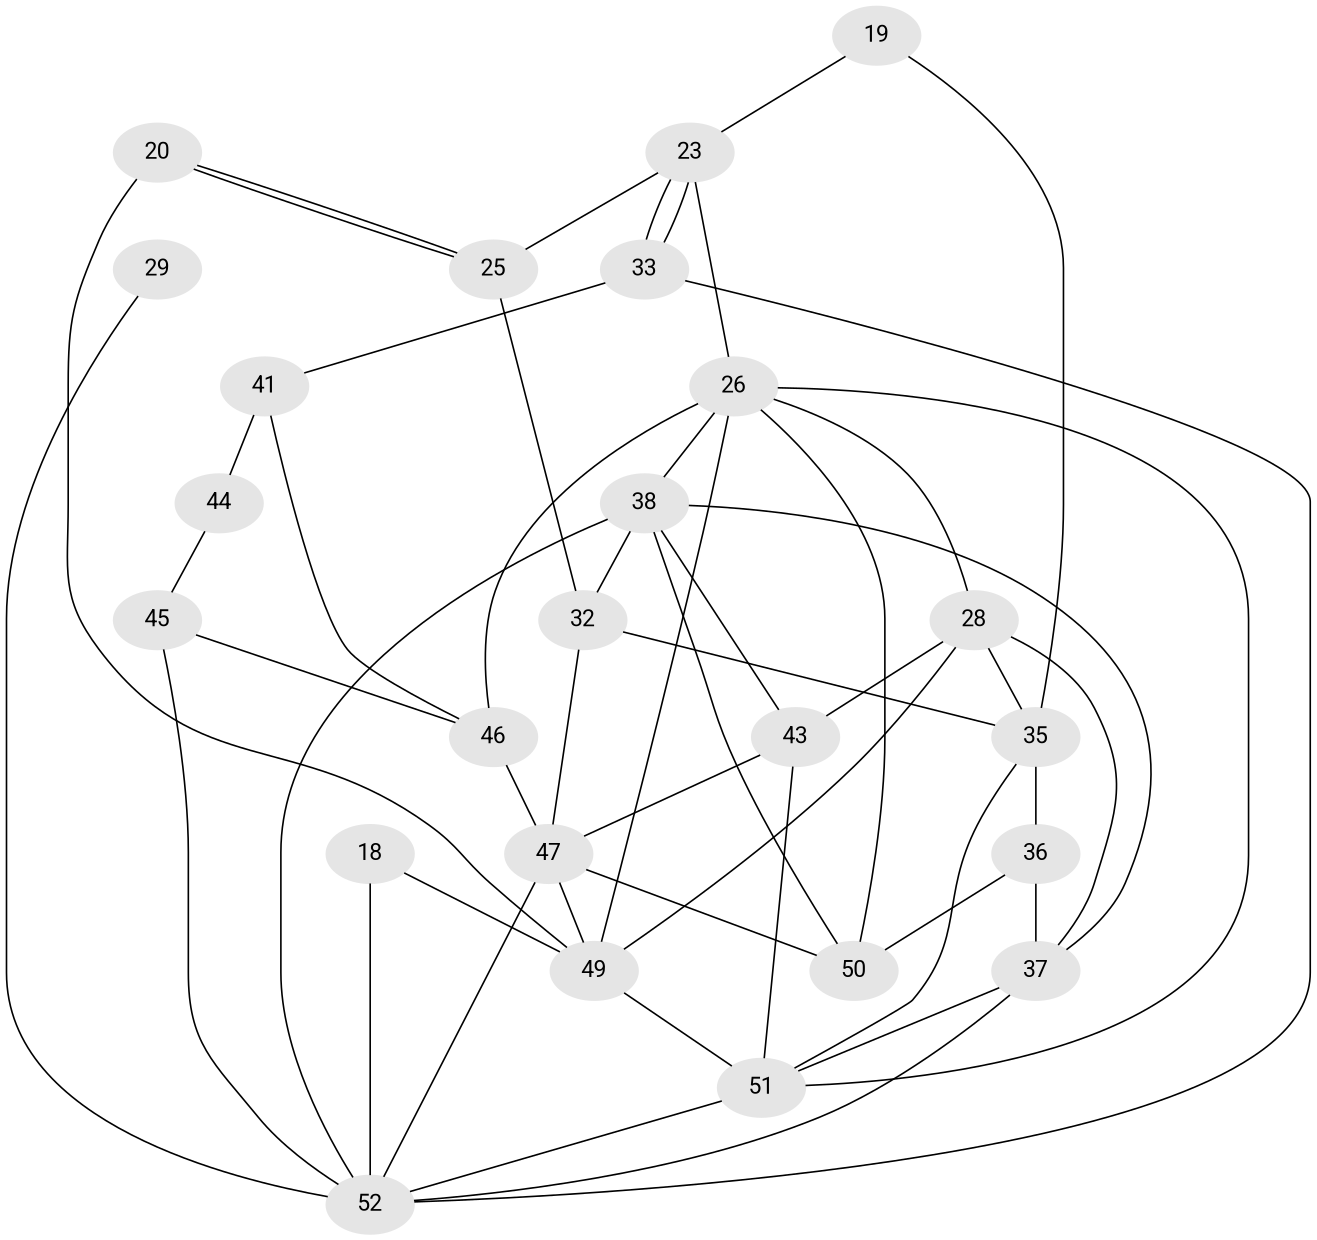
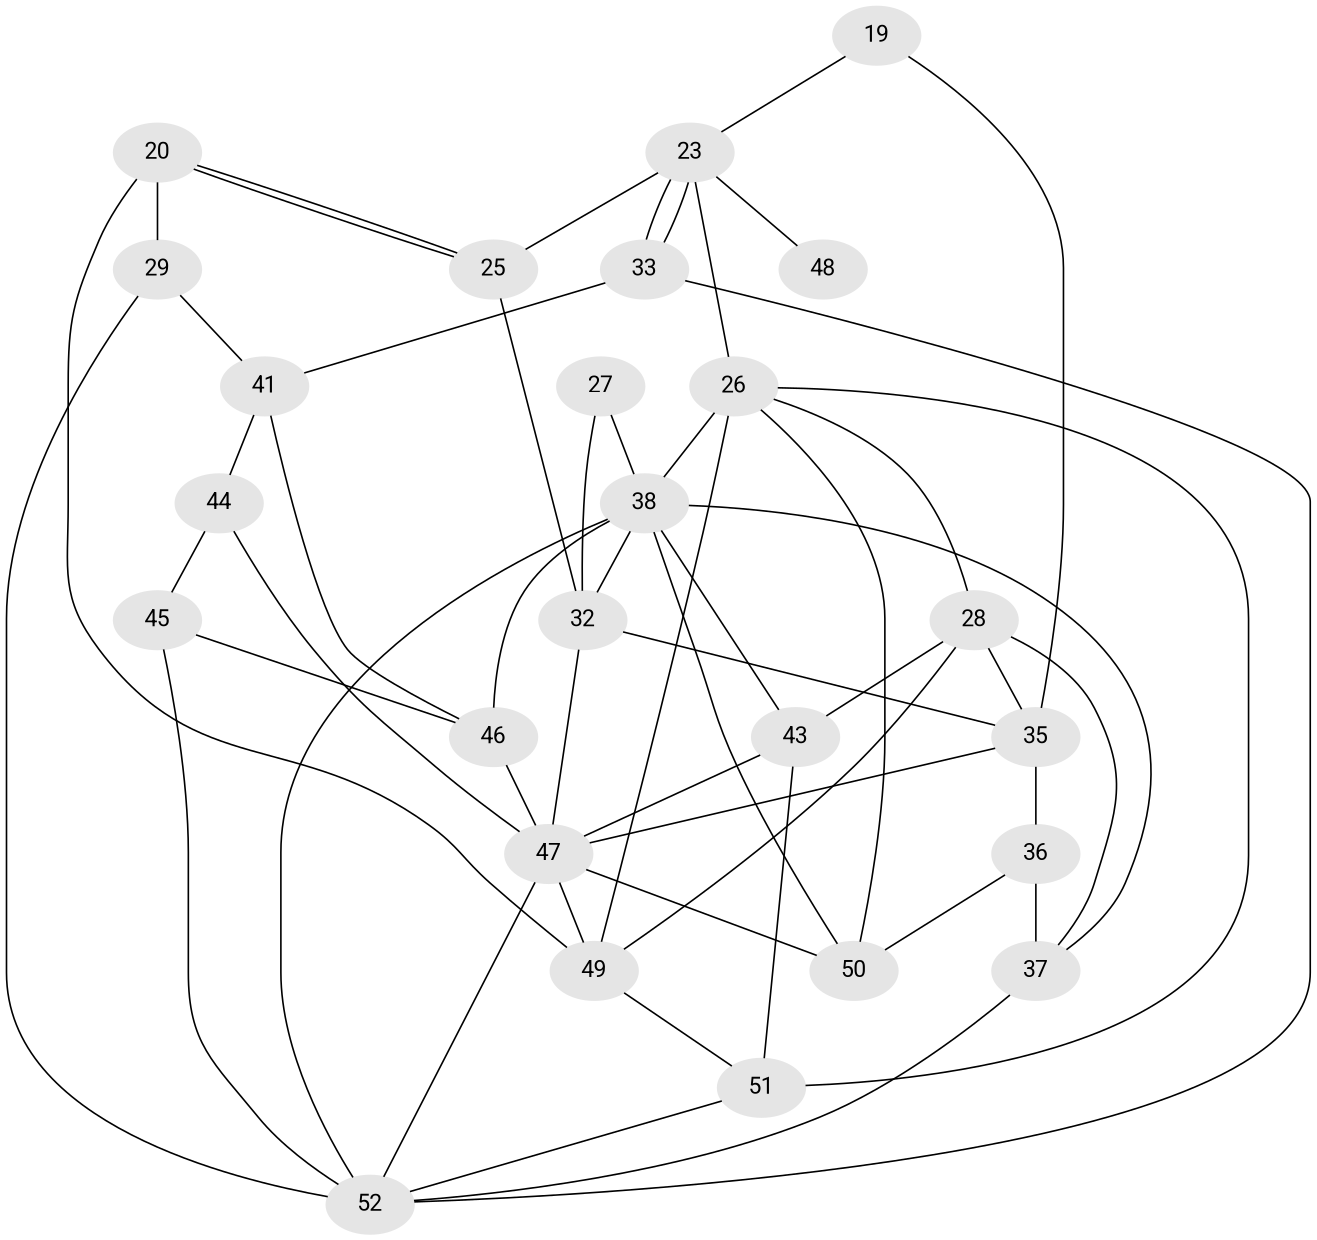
edge "20" -- "29": added
node "48": added
edge "29" -- "41": added
node "27": added
edge "26" -- "46": now "38" -- "46"
edge "44" -- "47": added
node "18": removed
edge "35" -- "51": now "35" -- "47"
edge "37" -- "51": removed
